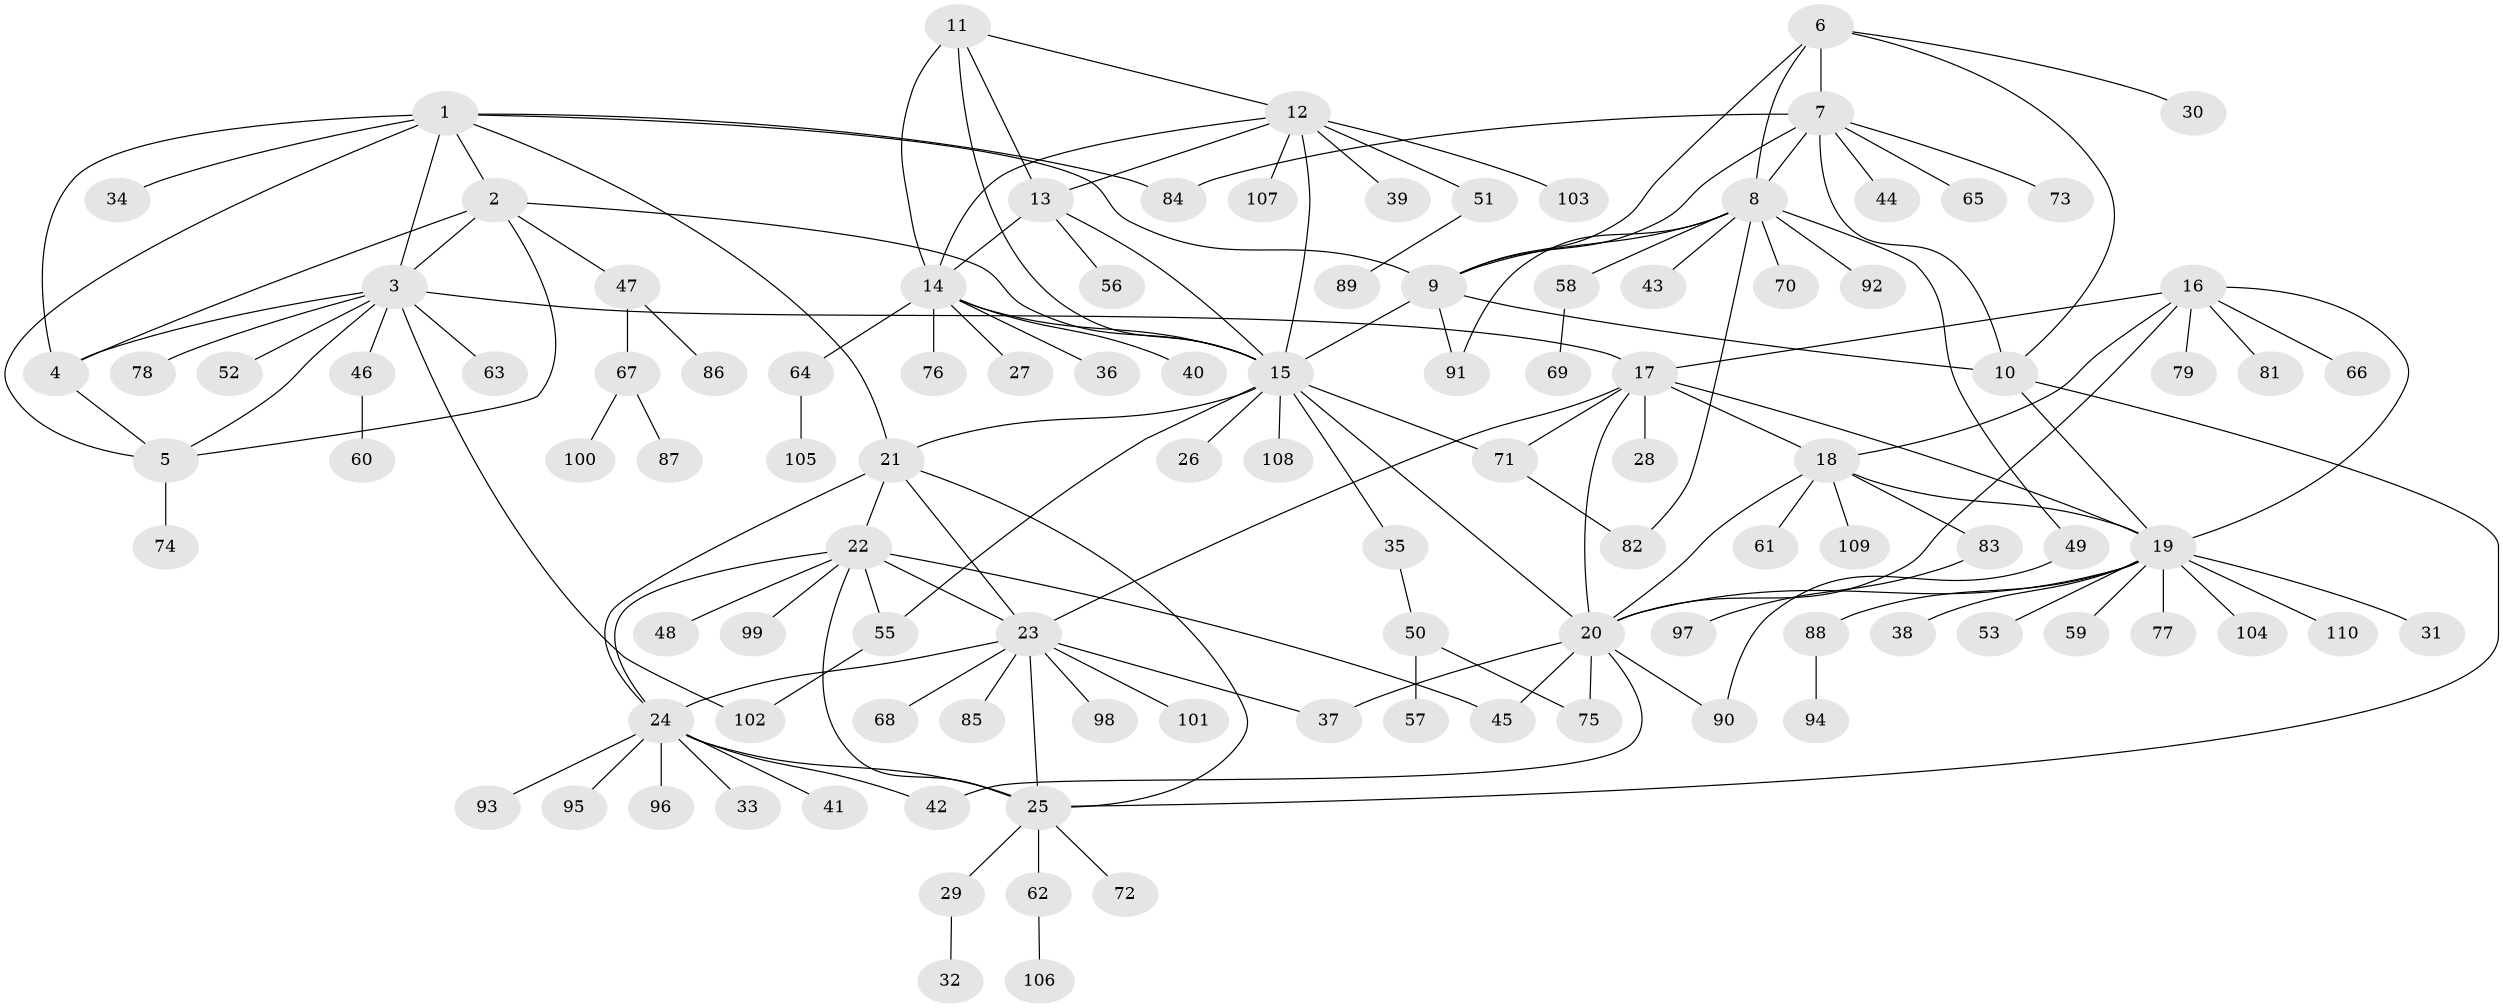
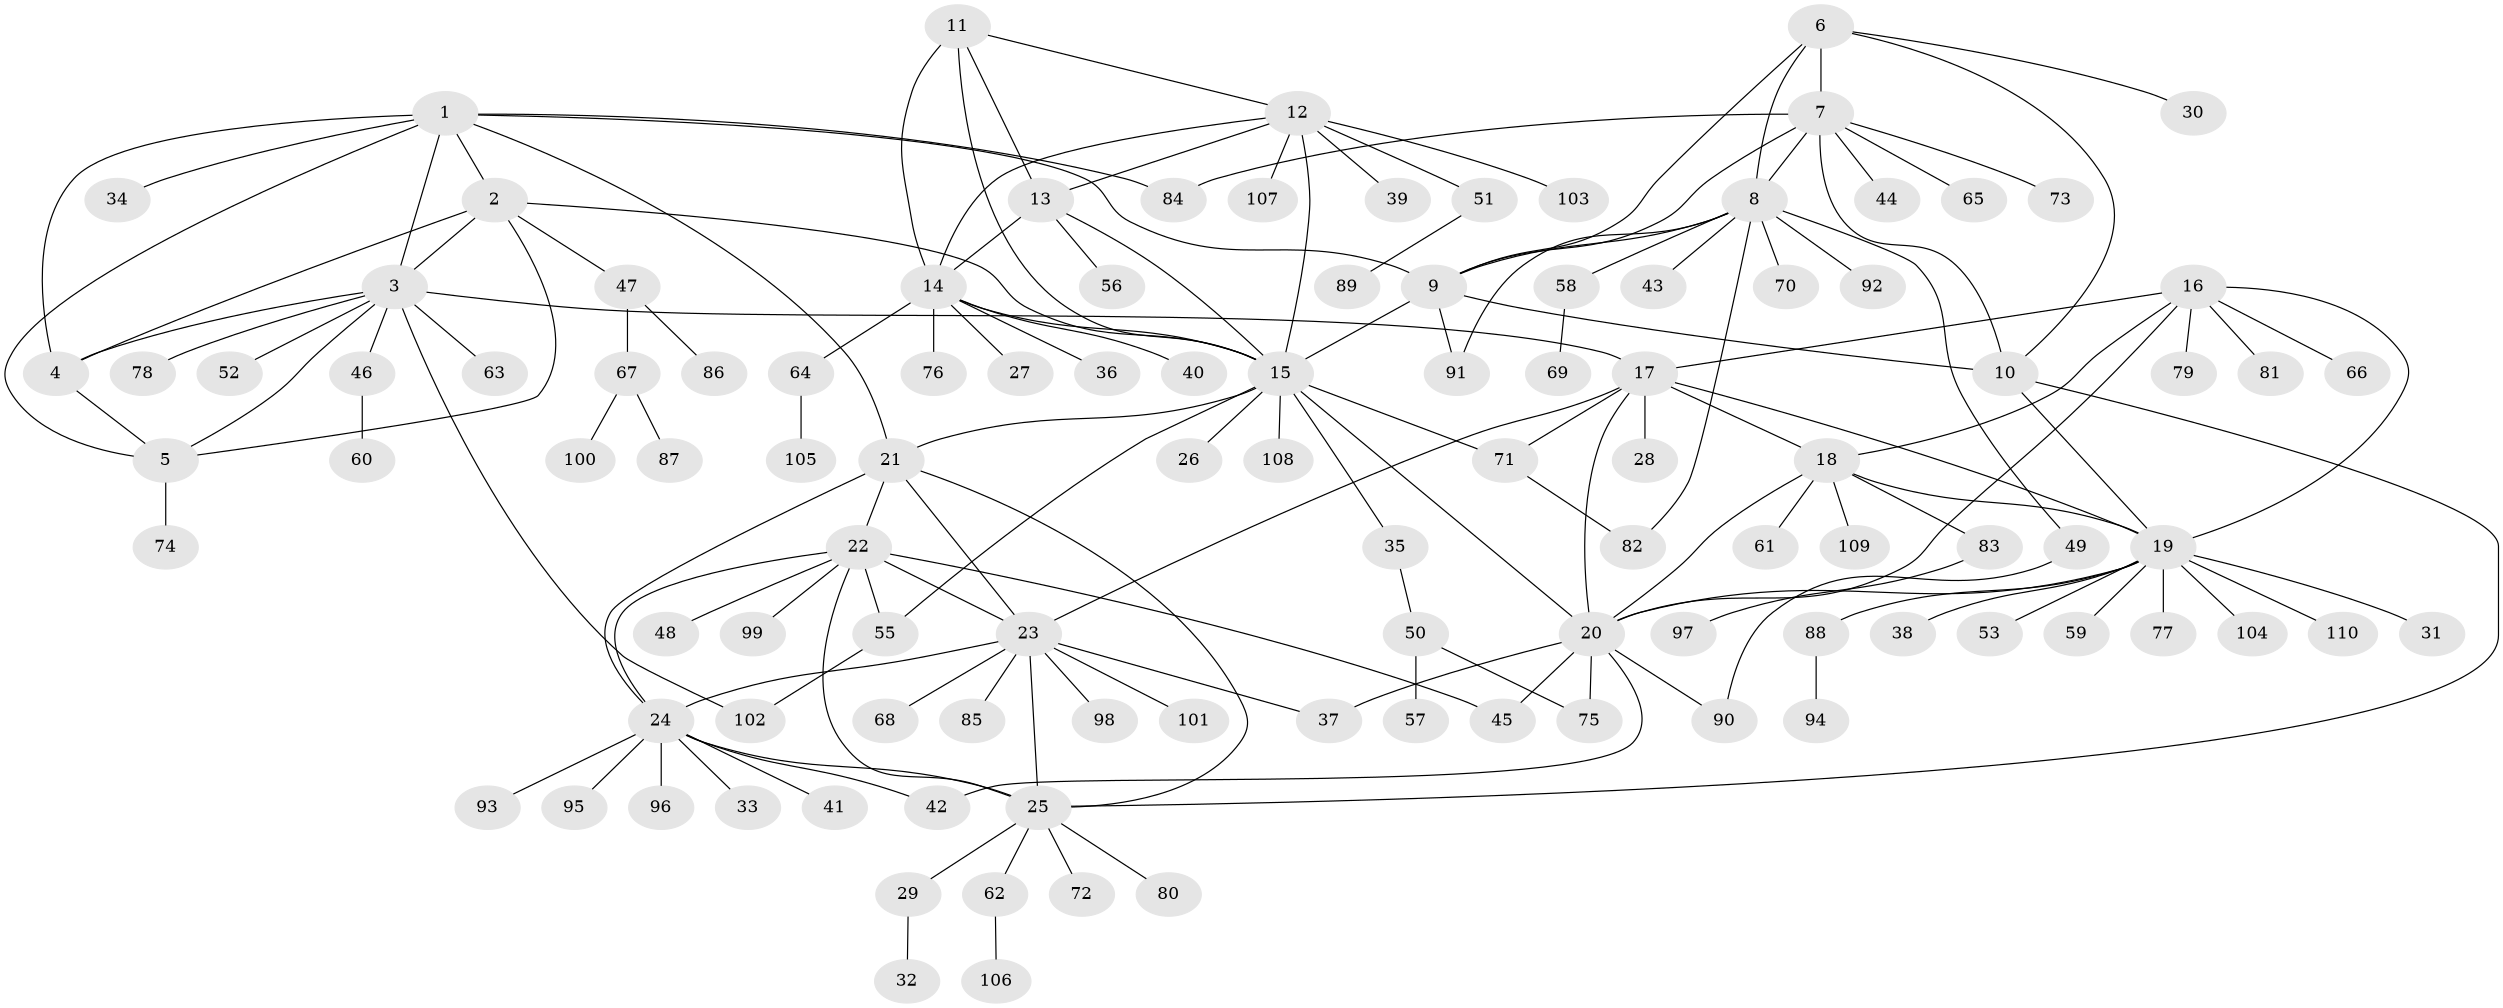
node "80": added
